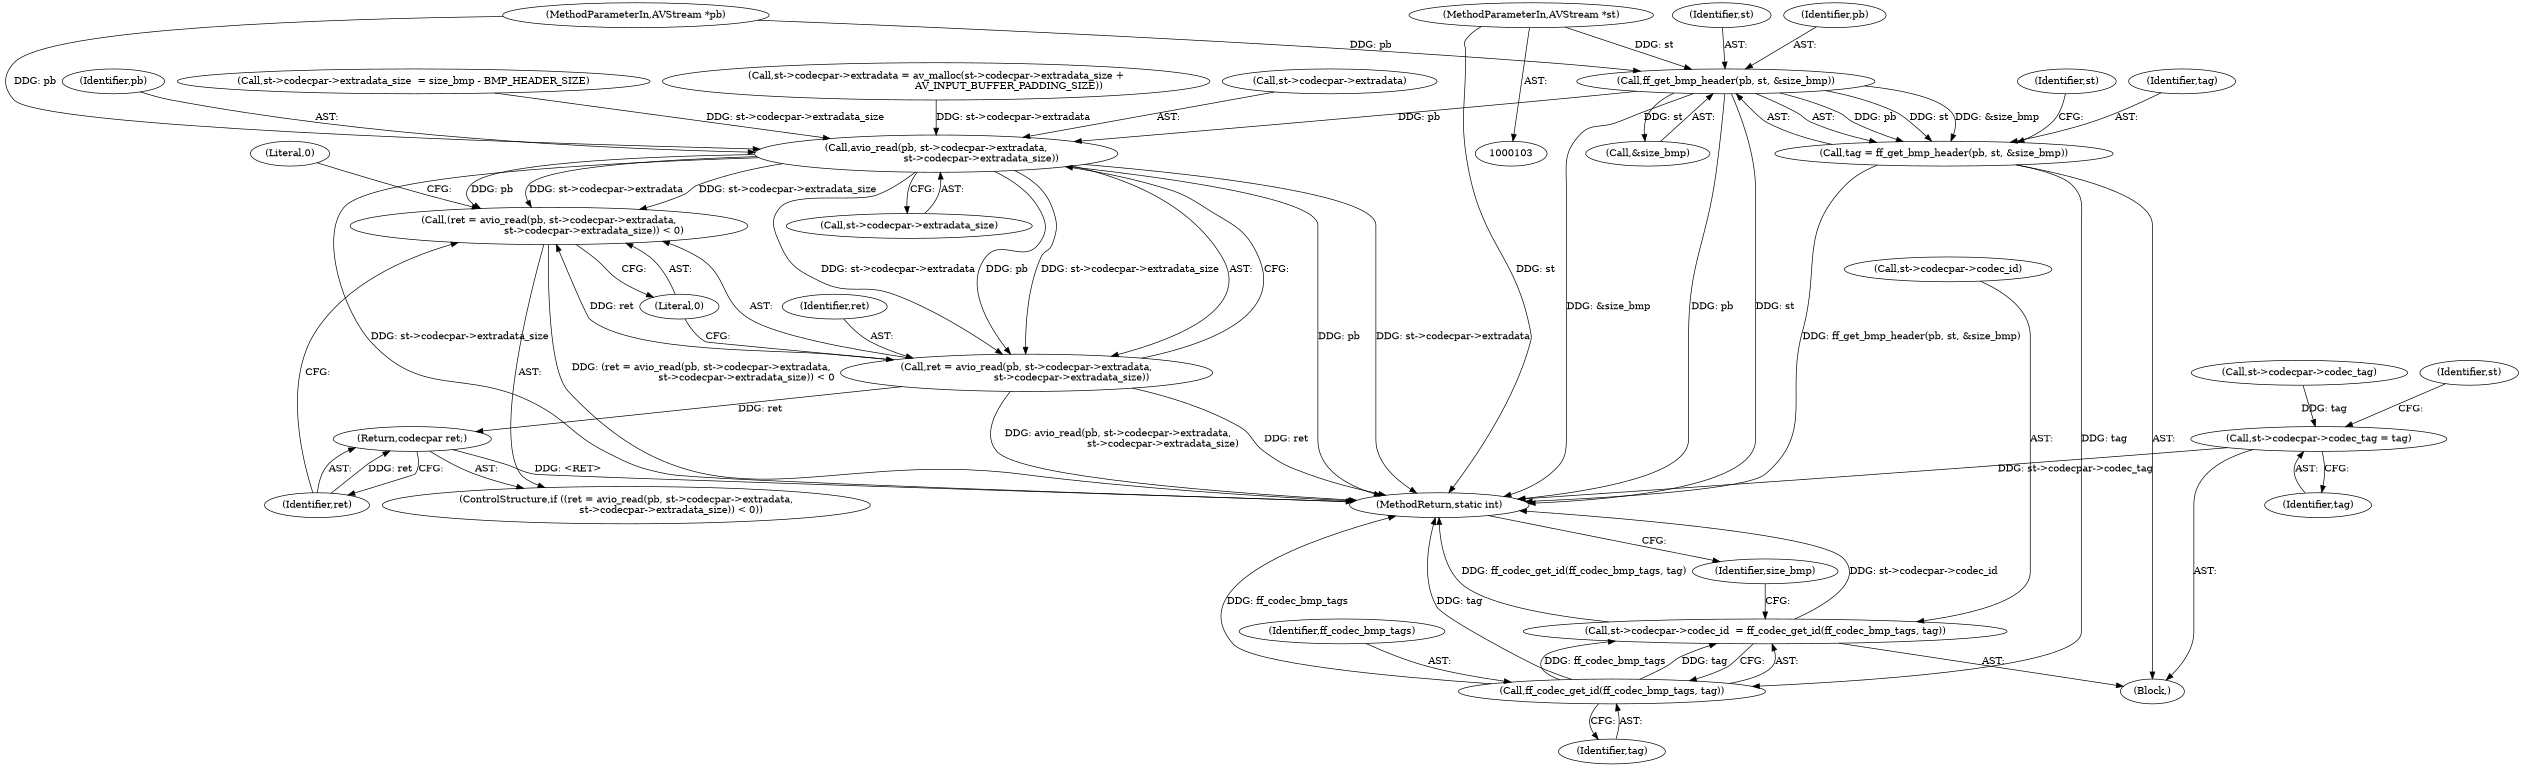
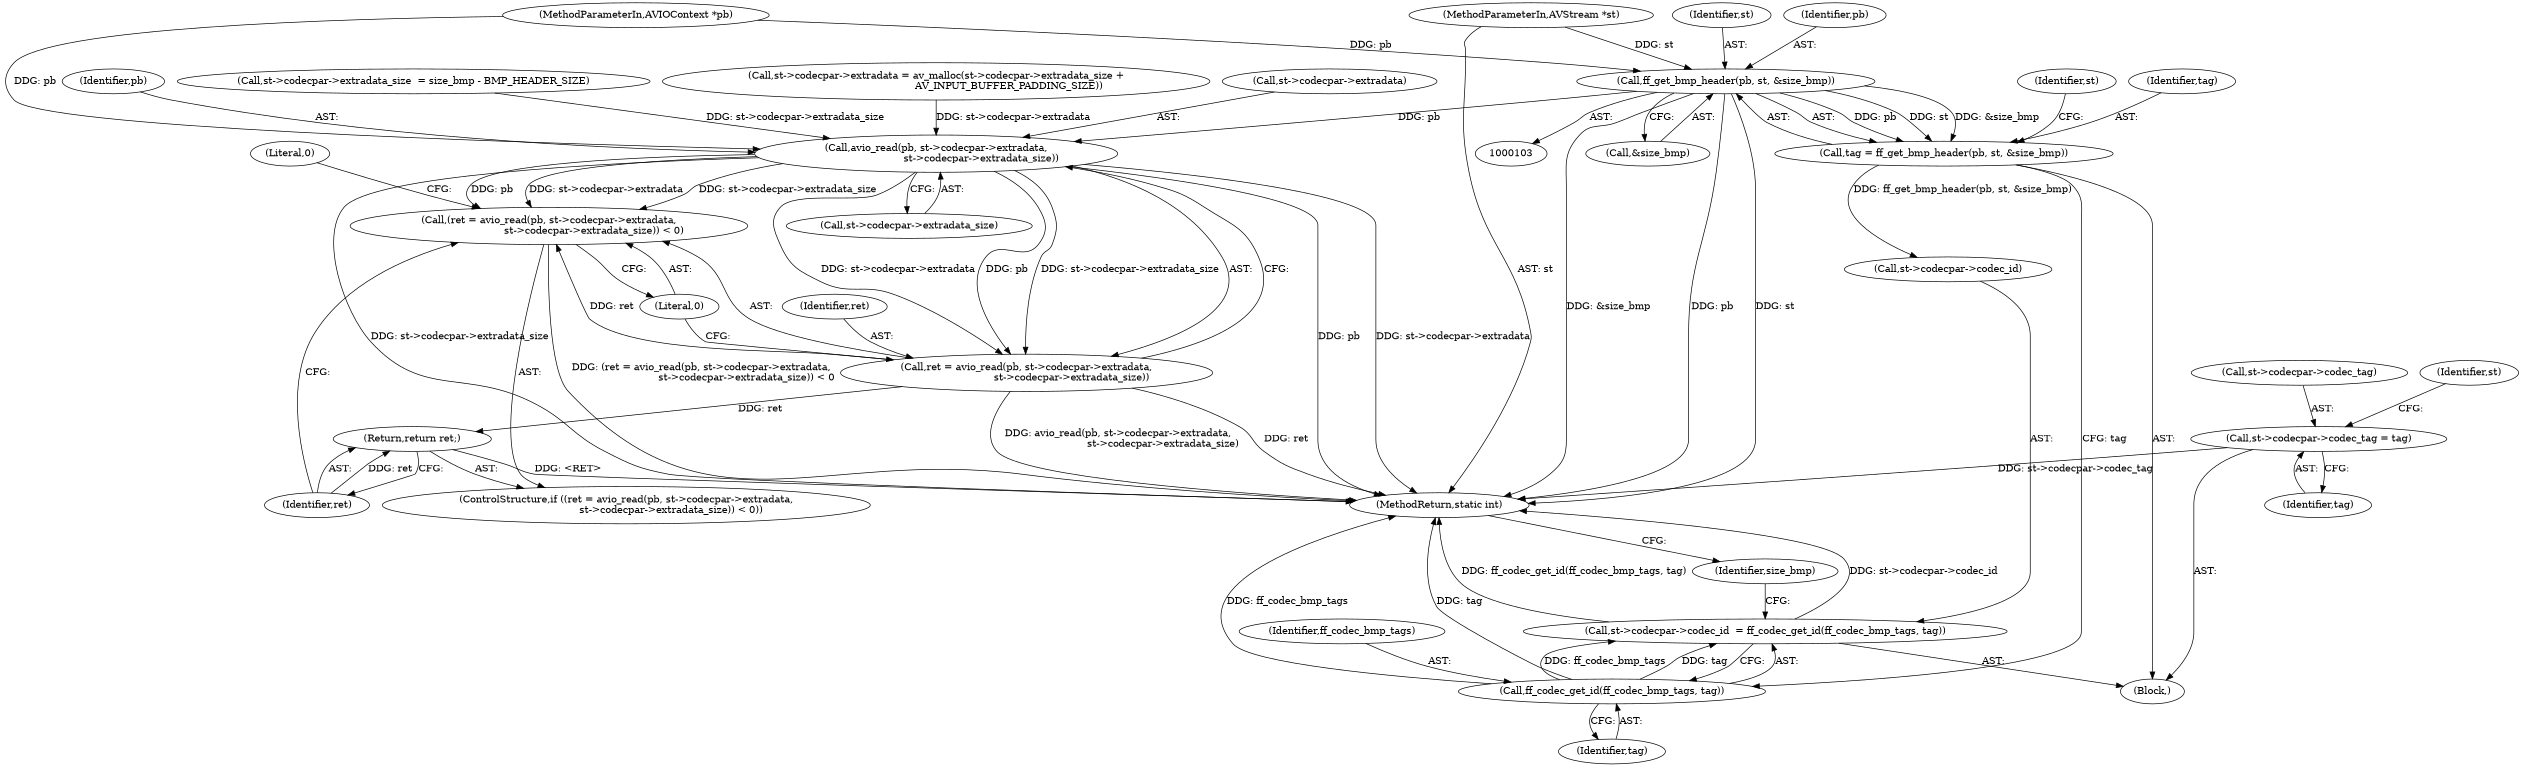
node "(MethodParameterIn,AVStream *pb)": label "(MethodParameterIn,AVStream *pb)" -> "(MethodParameterIn,AVIOContext *pb)"
edge "(MethodParameterIn,AVStream *st)" -> "1000103": now "(Call,ff_get_bmp_header(pb, st, &size_bmp))" -> "1000103"
edge "(Call,ff_get_bmp_header(pb, st, &size_bmp))" -> "(Call,&size_bmp)": label "DDG: st" -> "CFG: "
edge "(MethodParameterIn,AVStream *st)" -> "(MethodReturn,static int)": label "DDG: st" -> "AST: st"
edge "(Call,st->codecpar->codec_tag)" -> "(Call,st->codecpar->codec_tag = tag)": label "DDG: tag" -> "AST: "
edge "(Call,tag = ff_get_bmp_header(pb, st, &size_bmp))" -> "(MethodReturn,static int)": now "(Call,tag = ff_get_bmp_header(pb, st, &size_bmp))" -> "(Call,st->codecpar->codec_id)"
node "(Return,codecpar ret;)": label "(Return,codecpar ret;)" -> "(Return,return ret;)"
edge "(Call,tag = ff_get_bmp_header(pb, st, &size_bmp))" -> "(Call,ff_codec_get_id(ff_codec_bmp_tags, tag))": label "DDG: tag" -> "CFG: tag"
